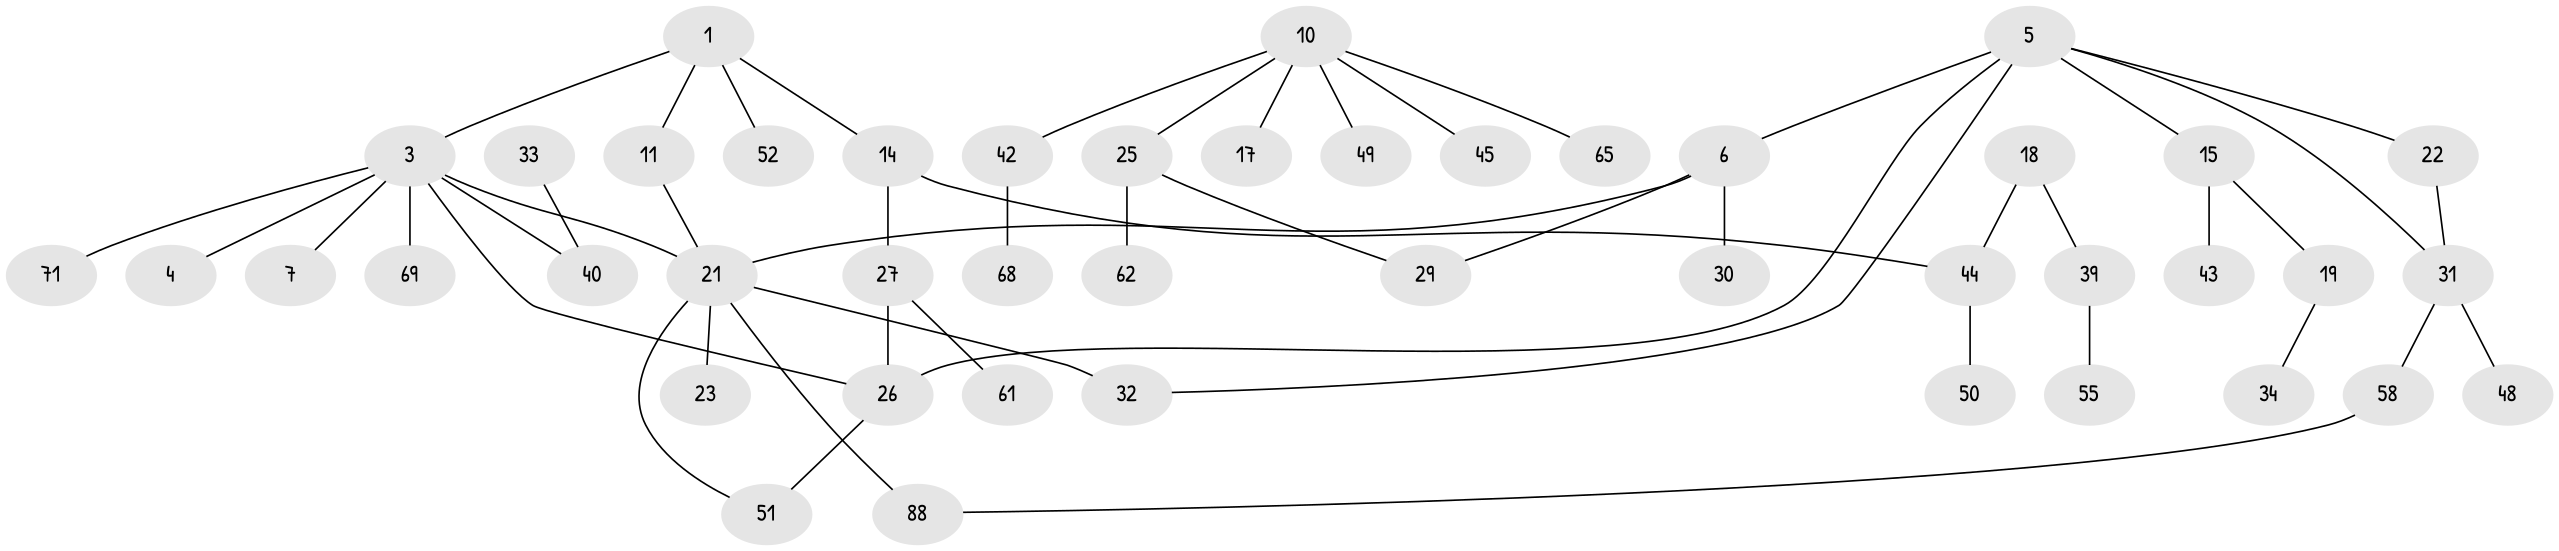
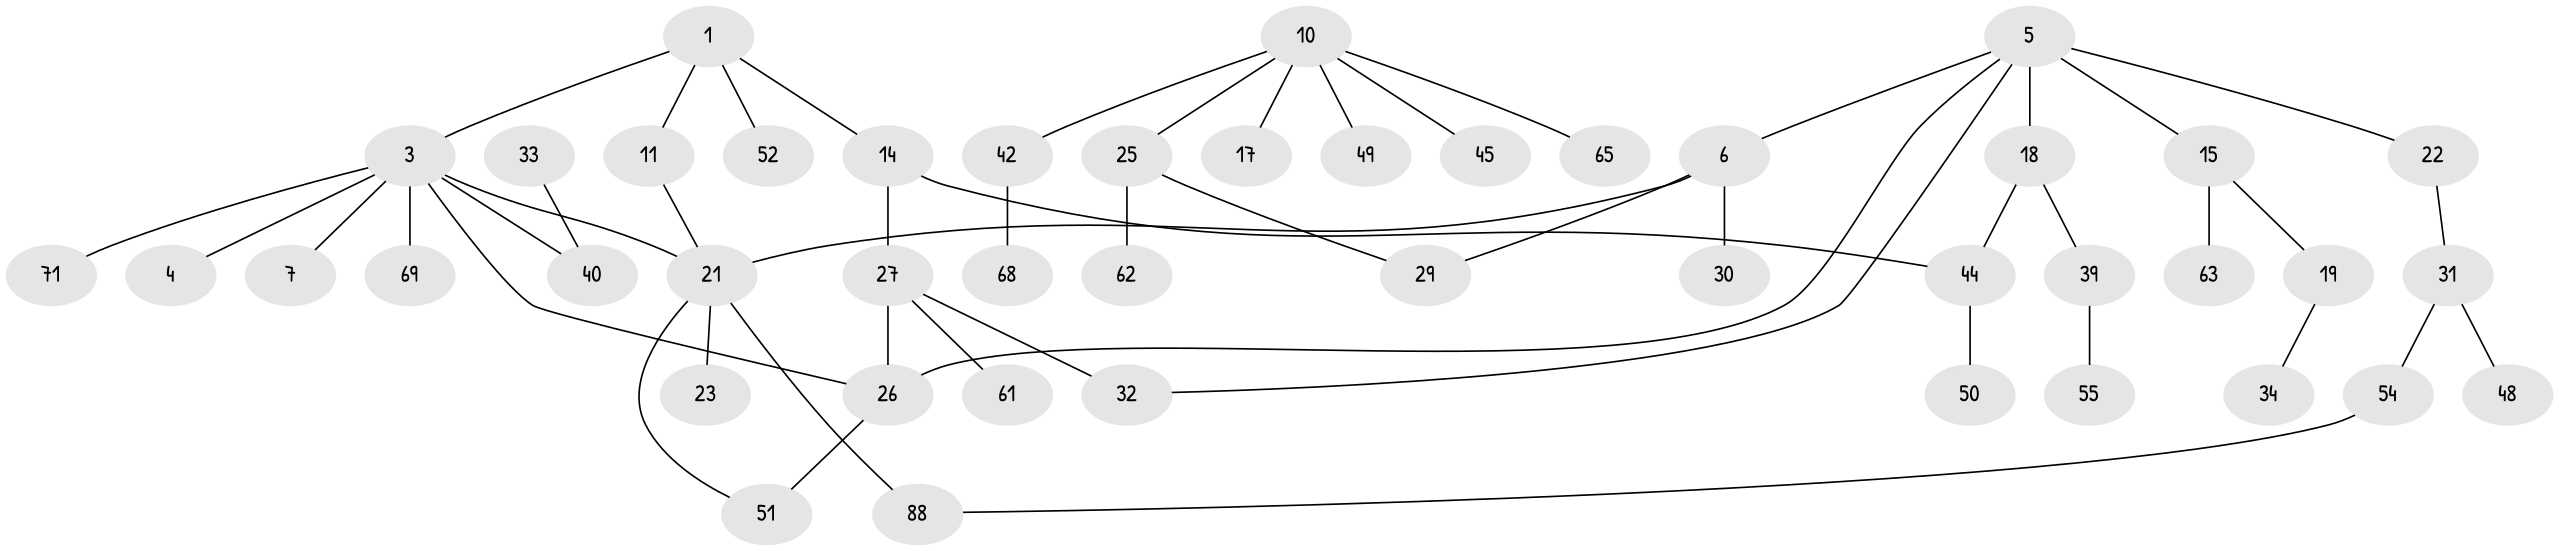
edge "5" -- "31": now "5" -- "18"
node "43": label "43" -> "63"
edge "21" -- "32": now "27" -- "32"
node "58": label "58" -> "54"
